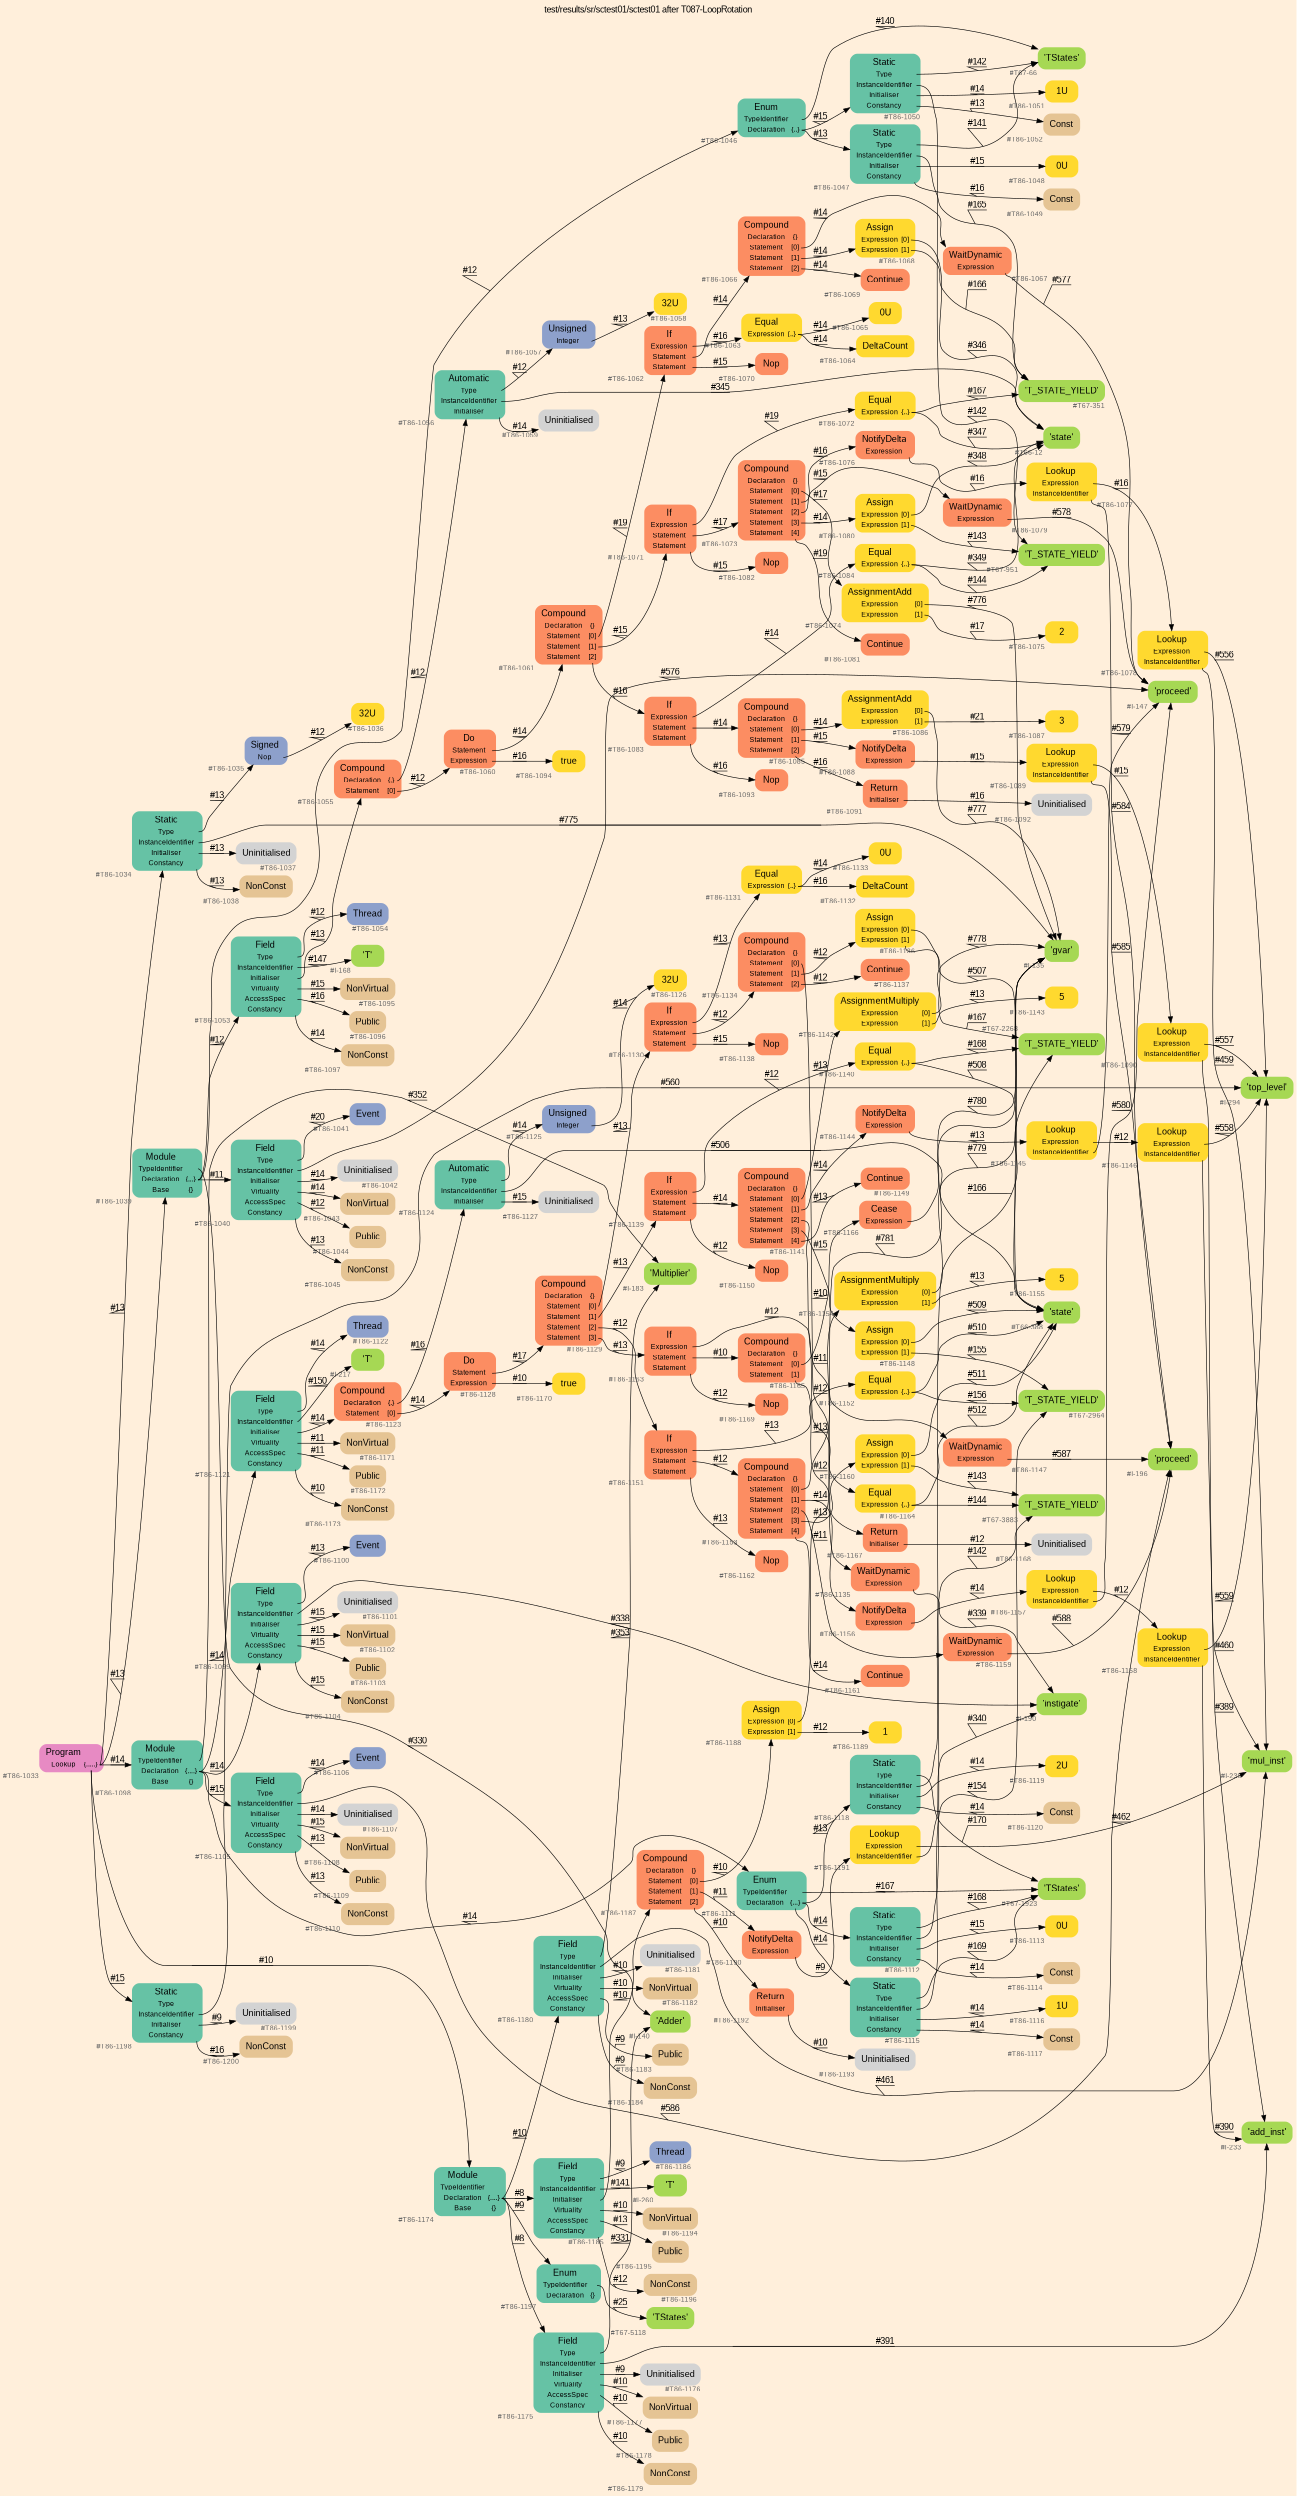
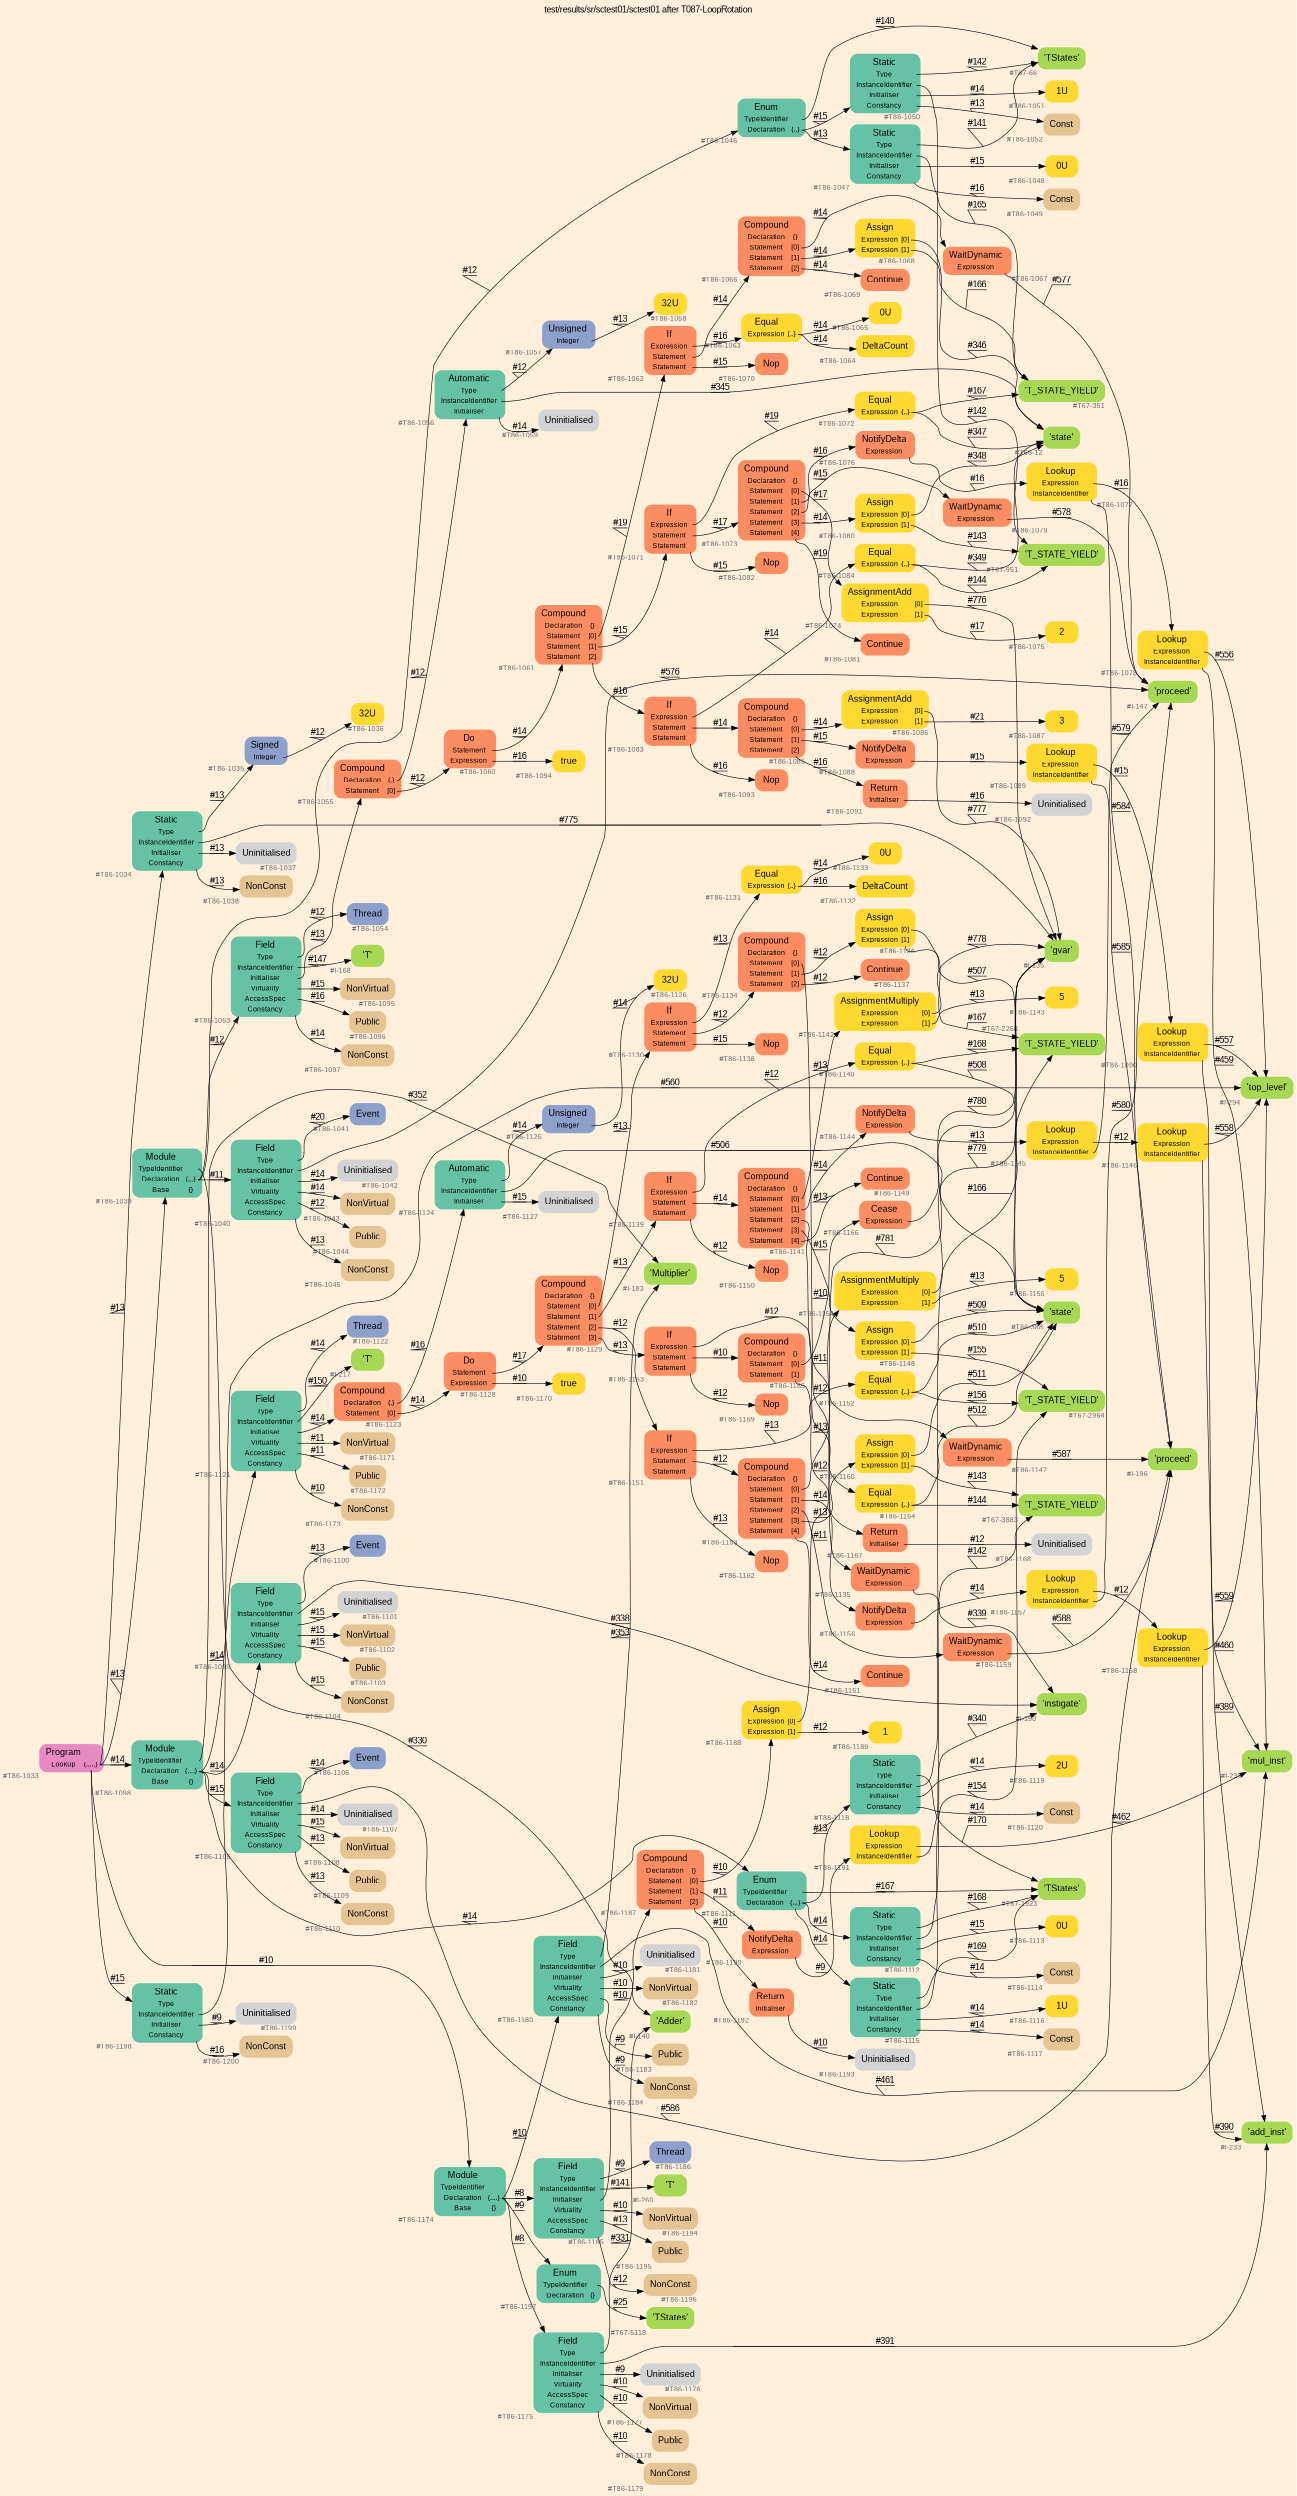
node "Signed": text "Nop" -> "Integer"
